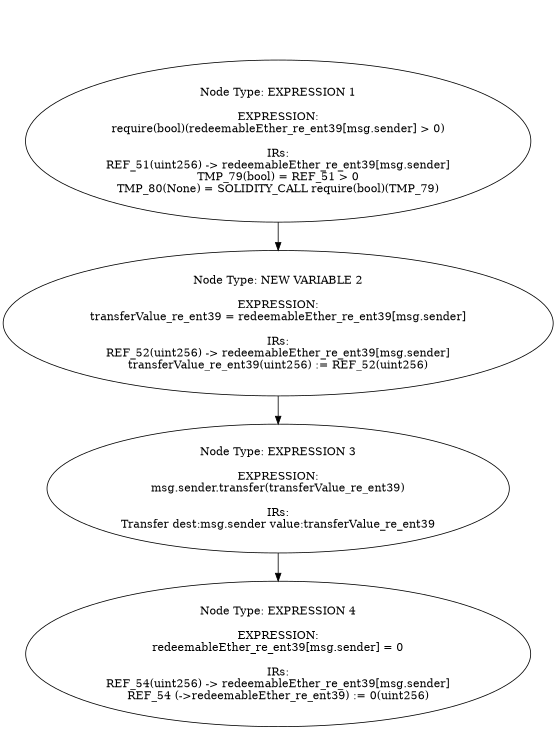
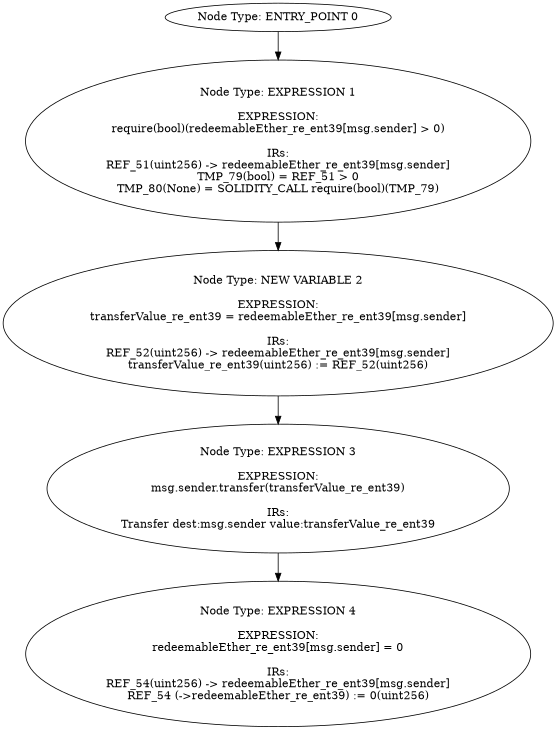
node "Node Type: ENTRY_POINT 0": added
